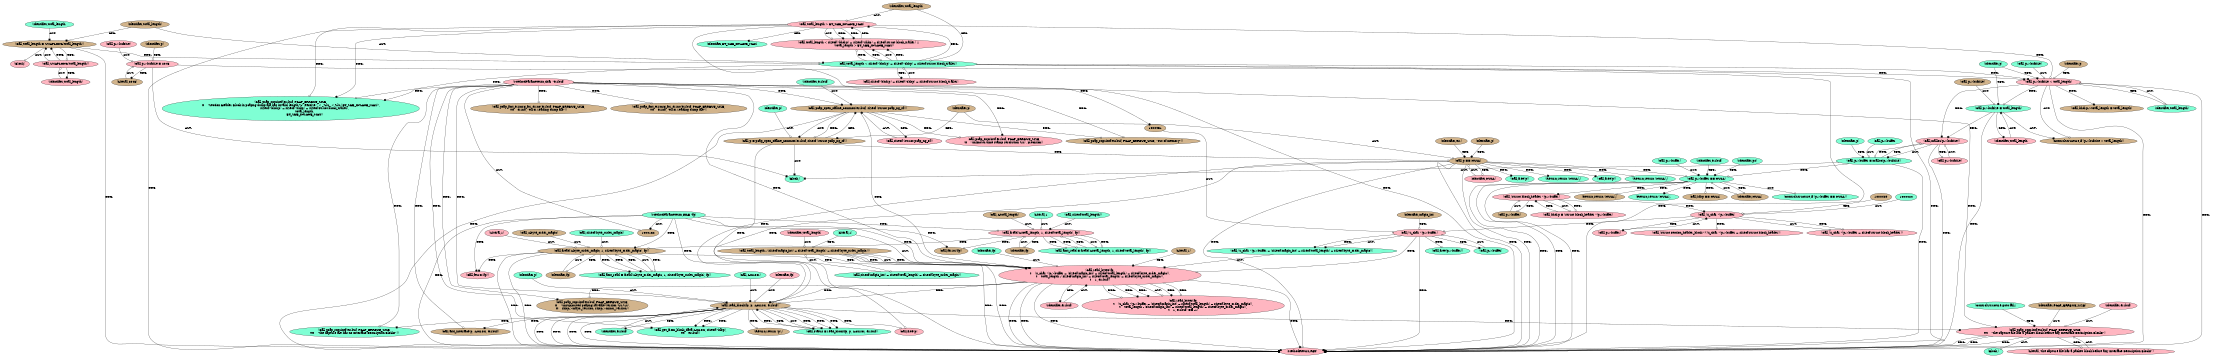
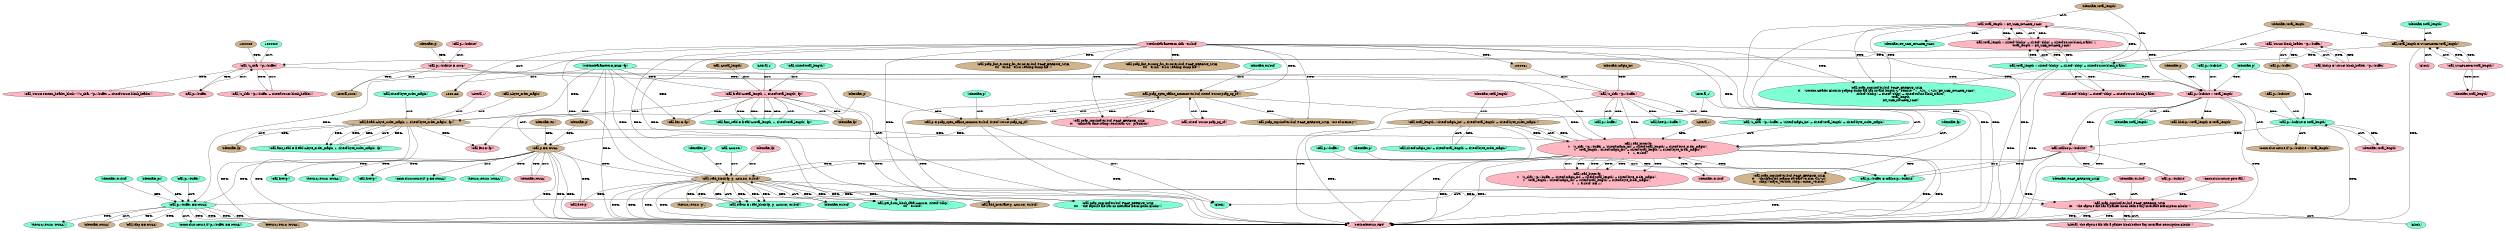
edge "(Call,p->bufsize = 2048)" -> "(Literal,2048)": arrowhead box -> odot
node "(ControlStructure,if (p == NULL))": added
edge "(Call,p->buffer == NULL)" -> "(Call,(struct block_header *)p->buffer)": reversed
edge "(Call,p->buffer == NULL)" -> "(ControlStructure,if (p->buffer == NULL))": arrowhead odot -> box
edge "(Call,fread(&total_length, 1, sizeof(total_length), fp))" -> "(MethodReturn,RET)": added, label "DDG:"
node "(ControlStructure,goto fail;)": fillcolor aquamarine -> lightpink
node "(Identifier,PCAP_ERRBUF_SIZE)": fillcolor tan -> aquamarine
